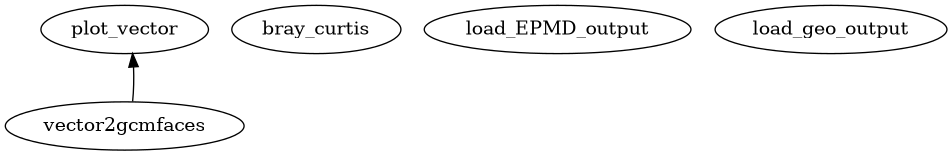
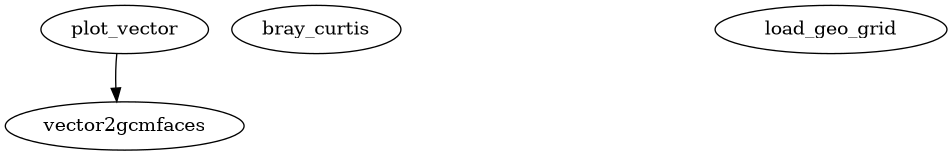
node "load_EPMD_output": removed
node "load_geo_output": label "load_geo_output" -> "load_geo_grid"
edge "vector2gcmfaces" -> "plot_vector": reversed
